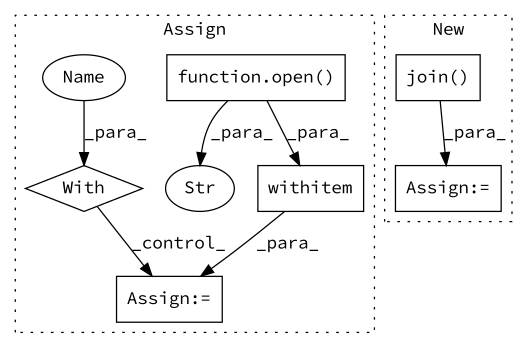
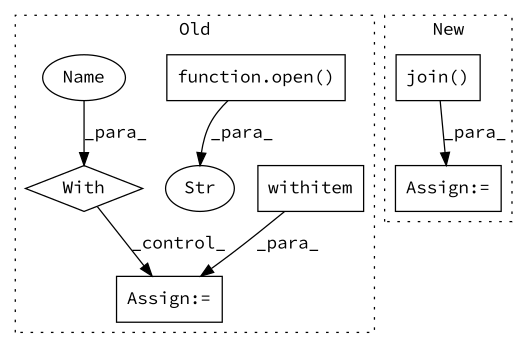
cluster "Assign": label "Assign" -> "Old"
edge "function.open()" -> "withitem": removed, label "_para_"
